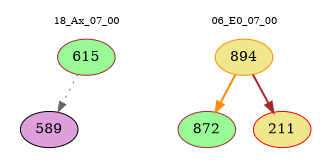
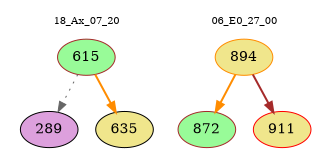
cluster "18_Ax_07_00": label "18_Ax_07_00" -> "18_Ax_07_20"
cluster "06_E0_07_00": label "06_E0_07_00" -> "06_E0_27_00"
node "589": label "589" -> "289"
node "635": added
node "211": label "211" -> "911"
